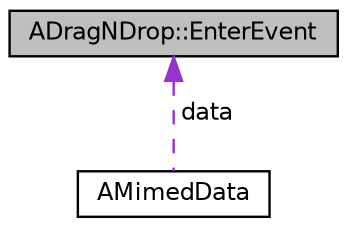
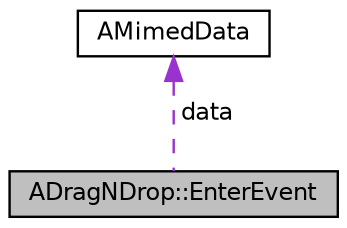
edge "AMimedData" -> "ADragNDrop::EnterEvent": reversed
